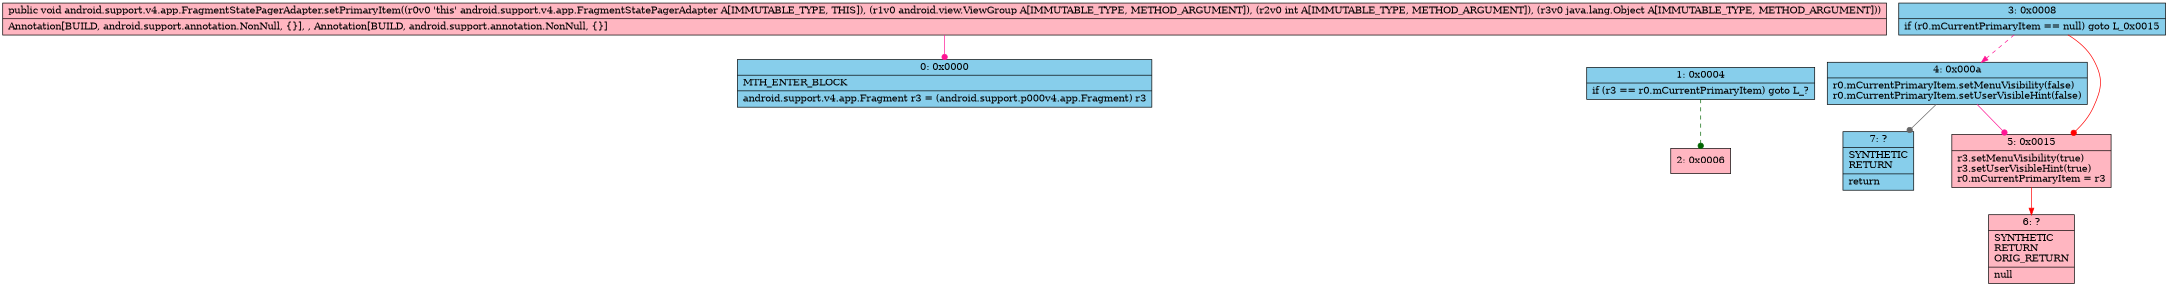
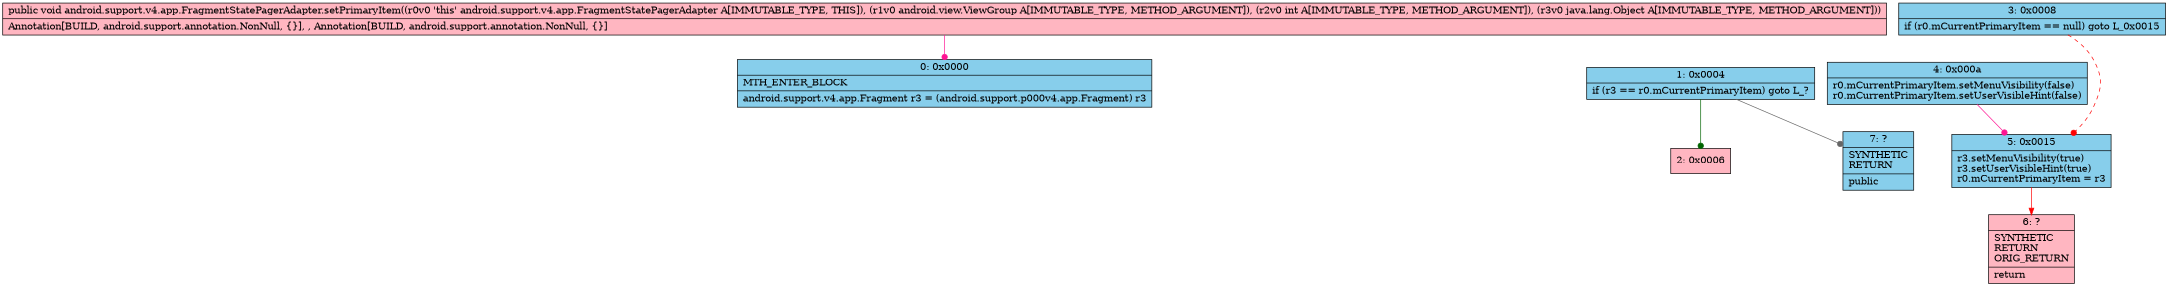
edge "3: 0x0008" -> "4: 0x000a": removed
edge "3: 0x0008" -> "5: 0x0015": style solid -> dashed
edge "4: 0x000a" -> "7: ?": now "1: 0x0004" -> "7: ?"
edge "1: 0x0004" -> "2: 0x0006": style dashed -> solid
node "5: 0x0015": fillcolor lightpink -> skyblue
node "7: ?": text "return" -> "public"
node "6: ?": text "null" -> "return"
